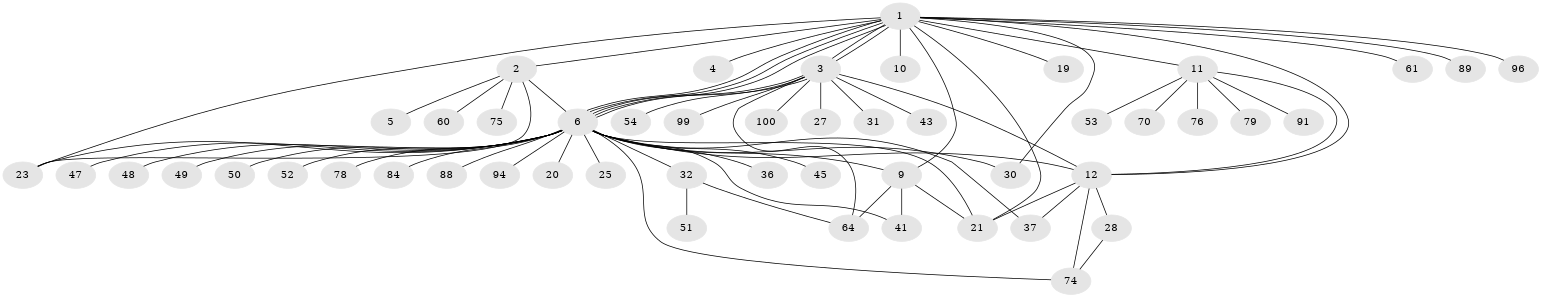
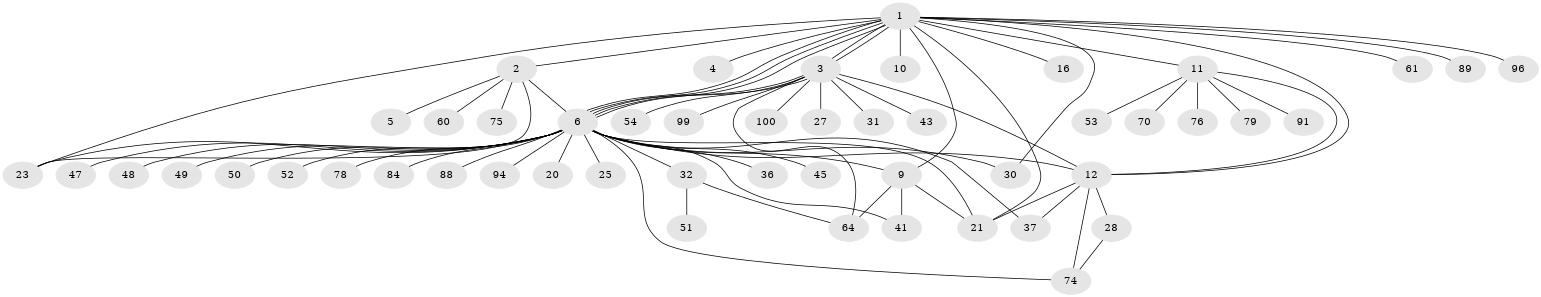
node "19": label "19" -> "16"
